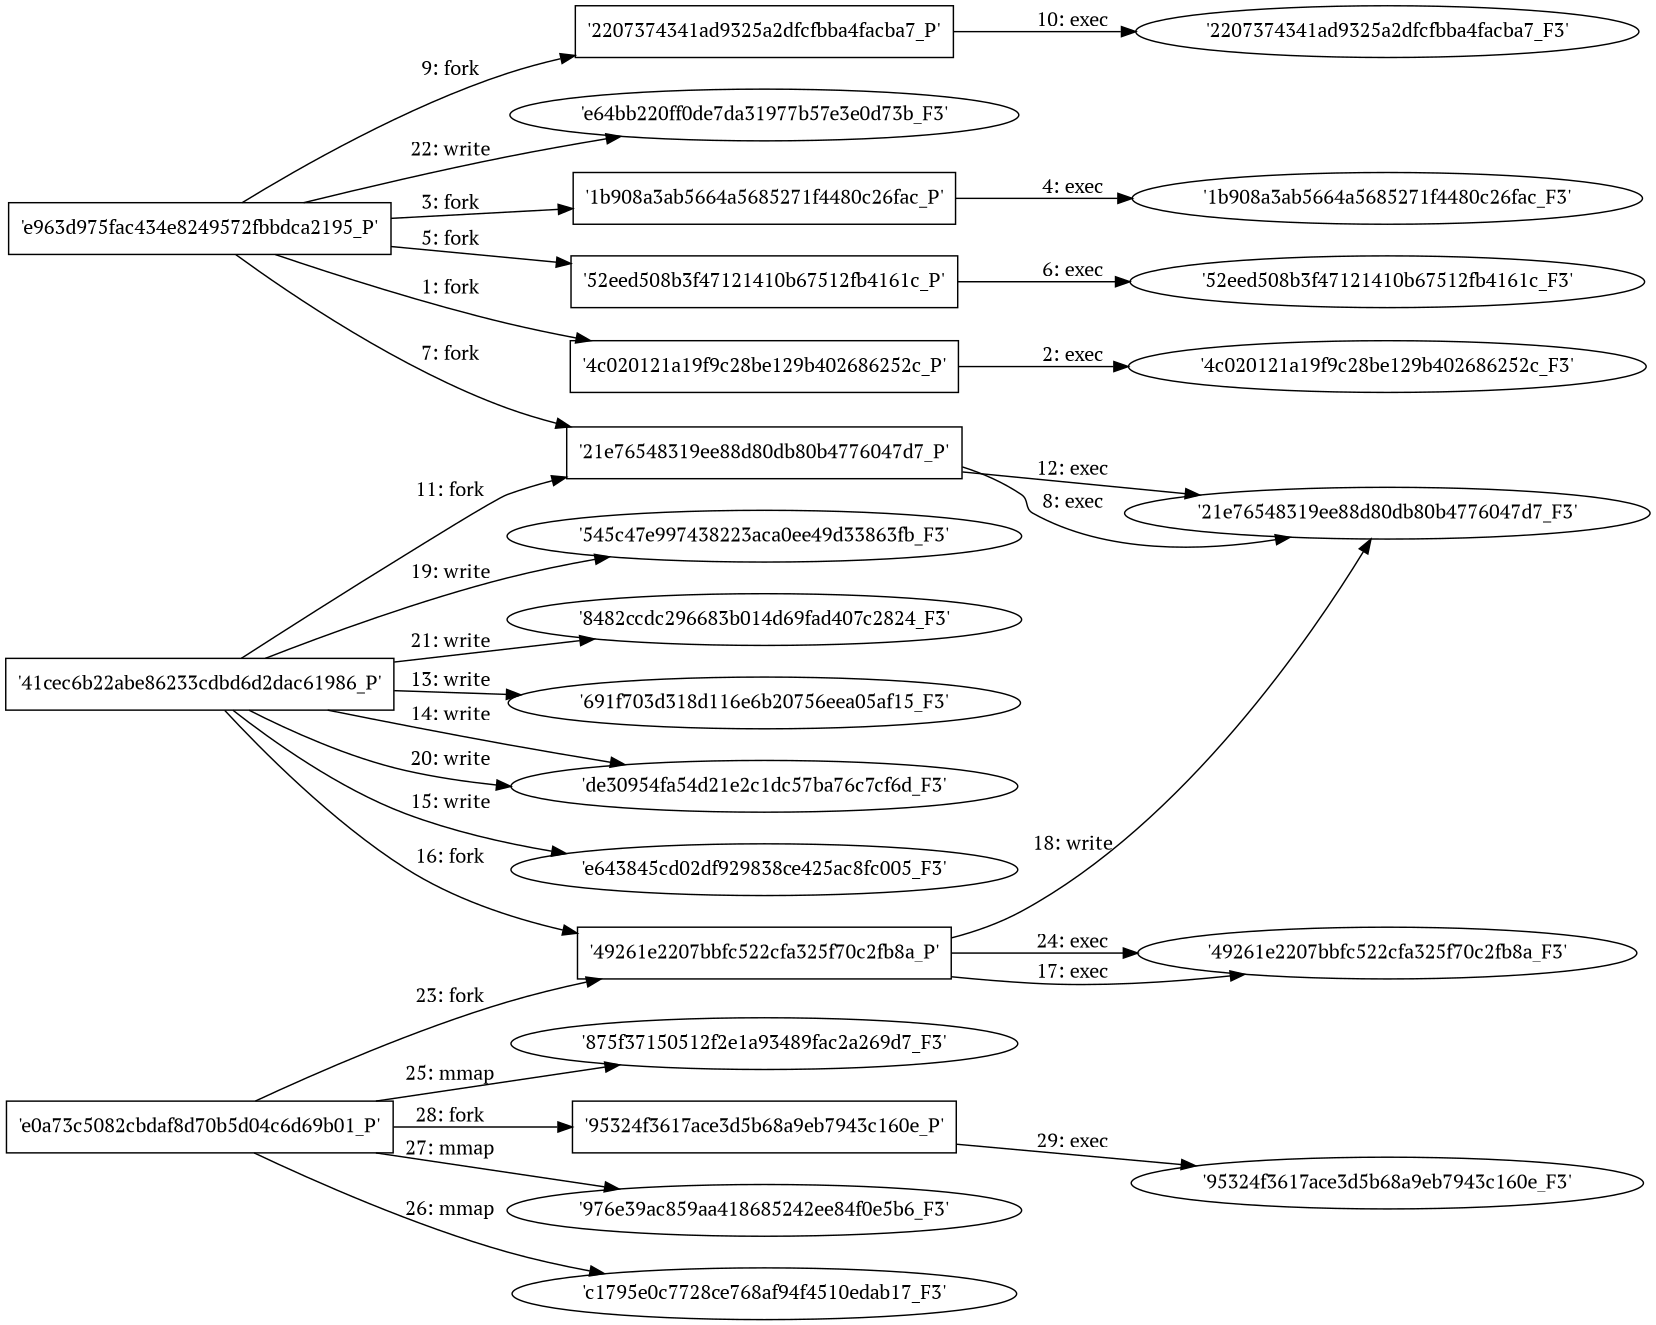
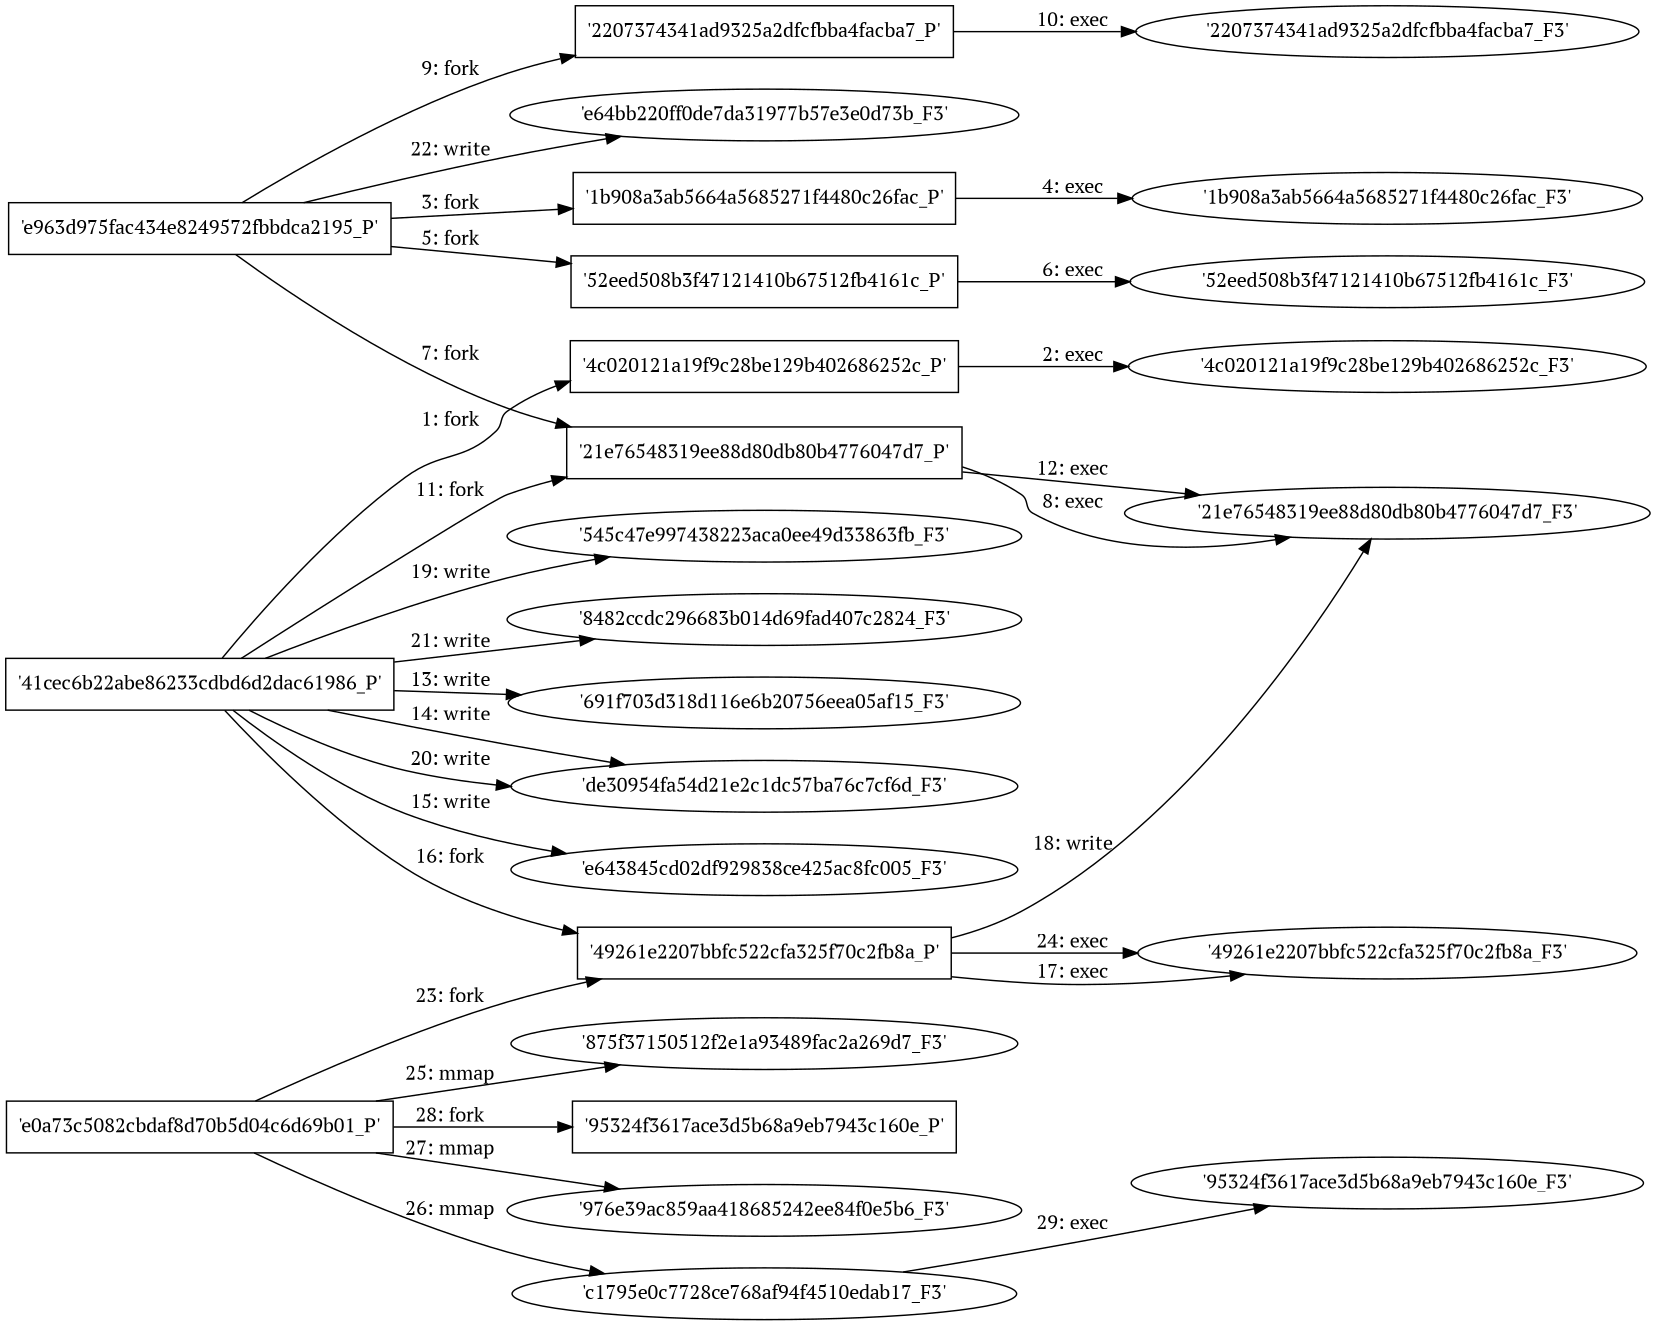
edge "'e963d975fac434e8249572fbbdca2195_P'" -> "'4c020121a19f9c28be129b402686252c_P'": now "'41cec6b22abe86233cdbd6d2dac61986_P'" -> "'4c020121a19f9c28be129b402686252c_P'"
edge "'95324f3617ace3d5b68a9eb7943c160e_P'" -> "'95324f3617ace3d5b68a9eb7943c160e_F3'": now "'c1795e0c7728ce768af94f4510edab17_F3'" -> "'95324f3617ace3d5b68a9eb7943c160e_F3'"
